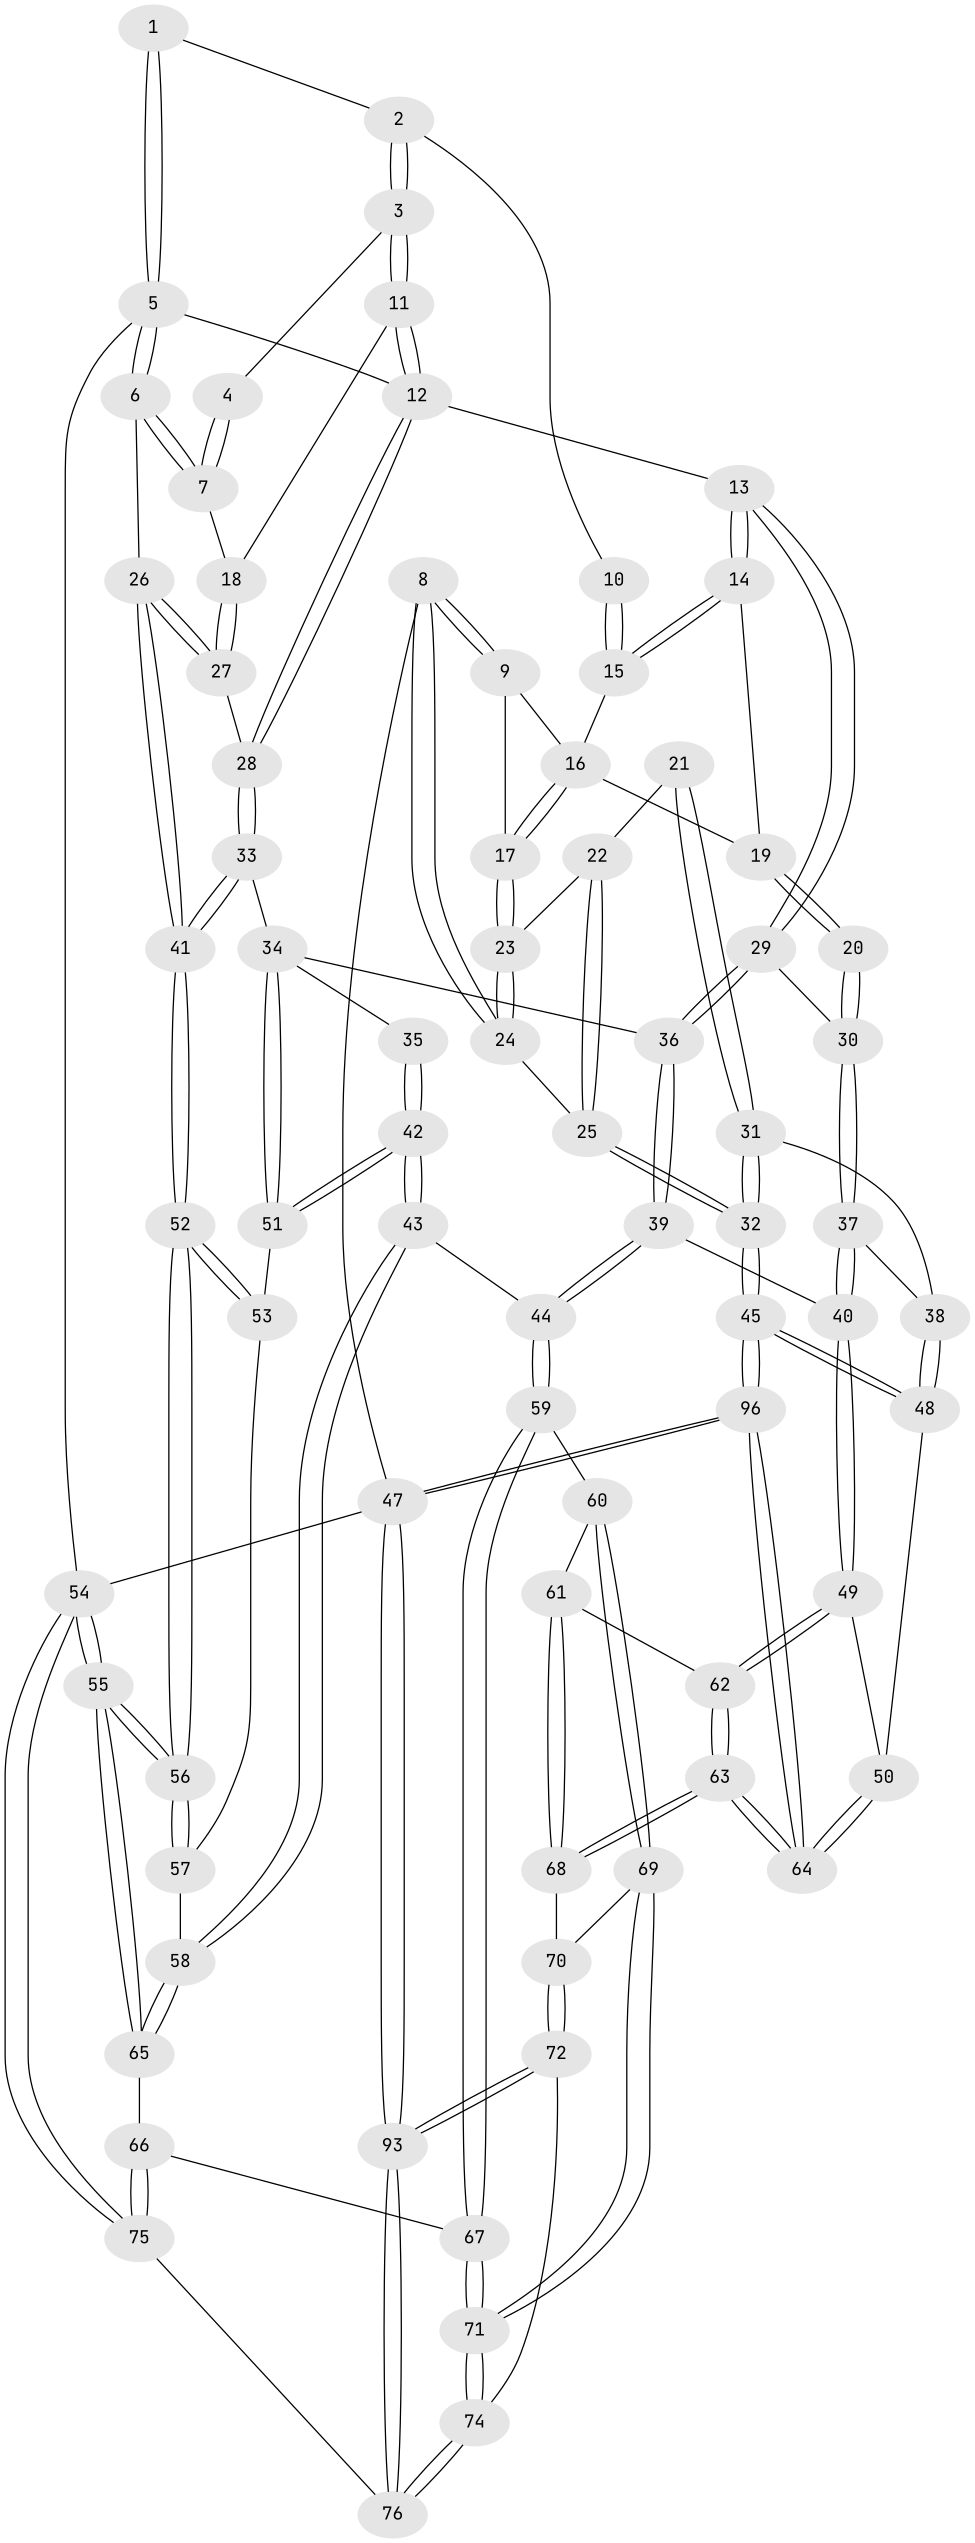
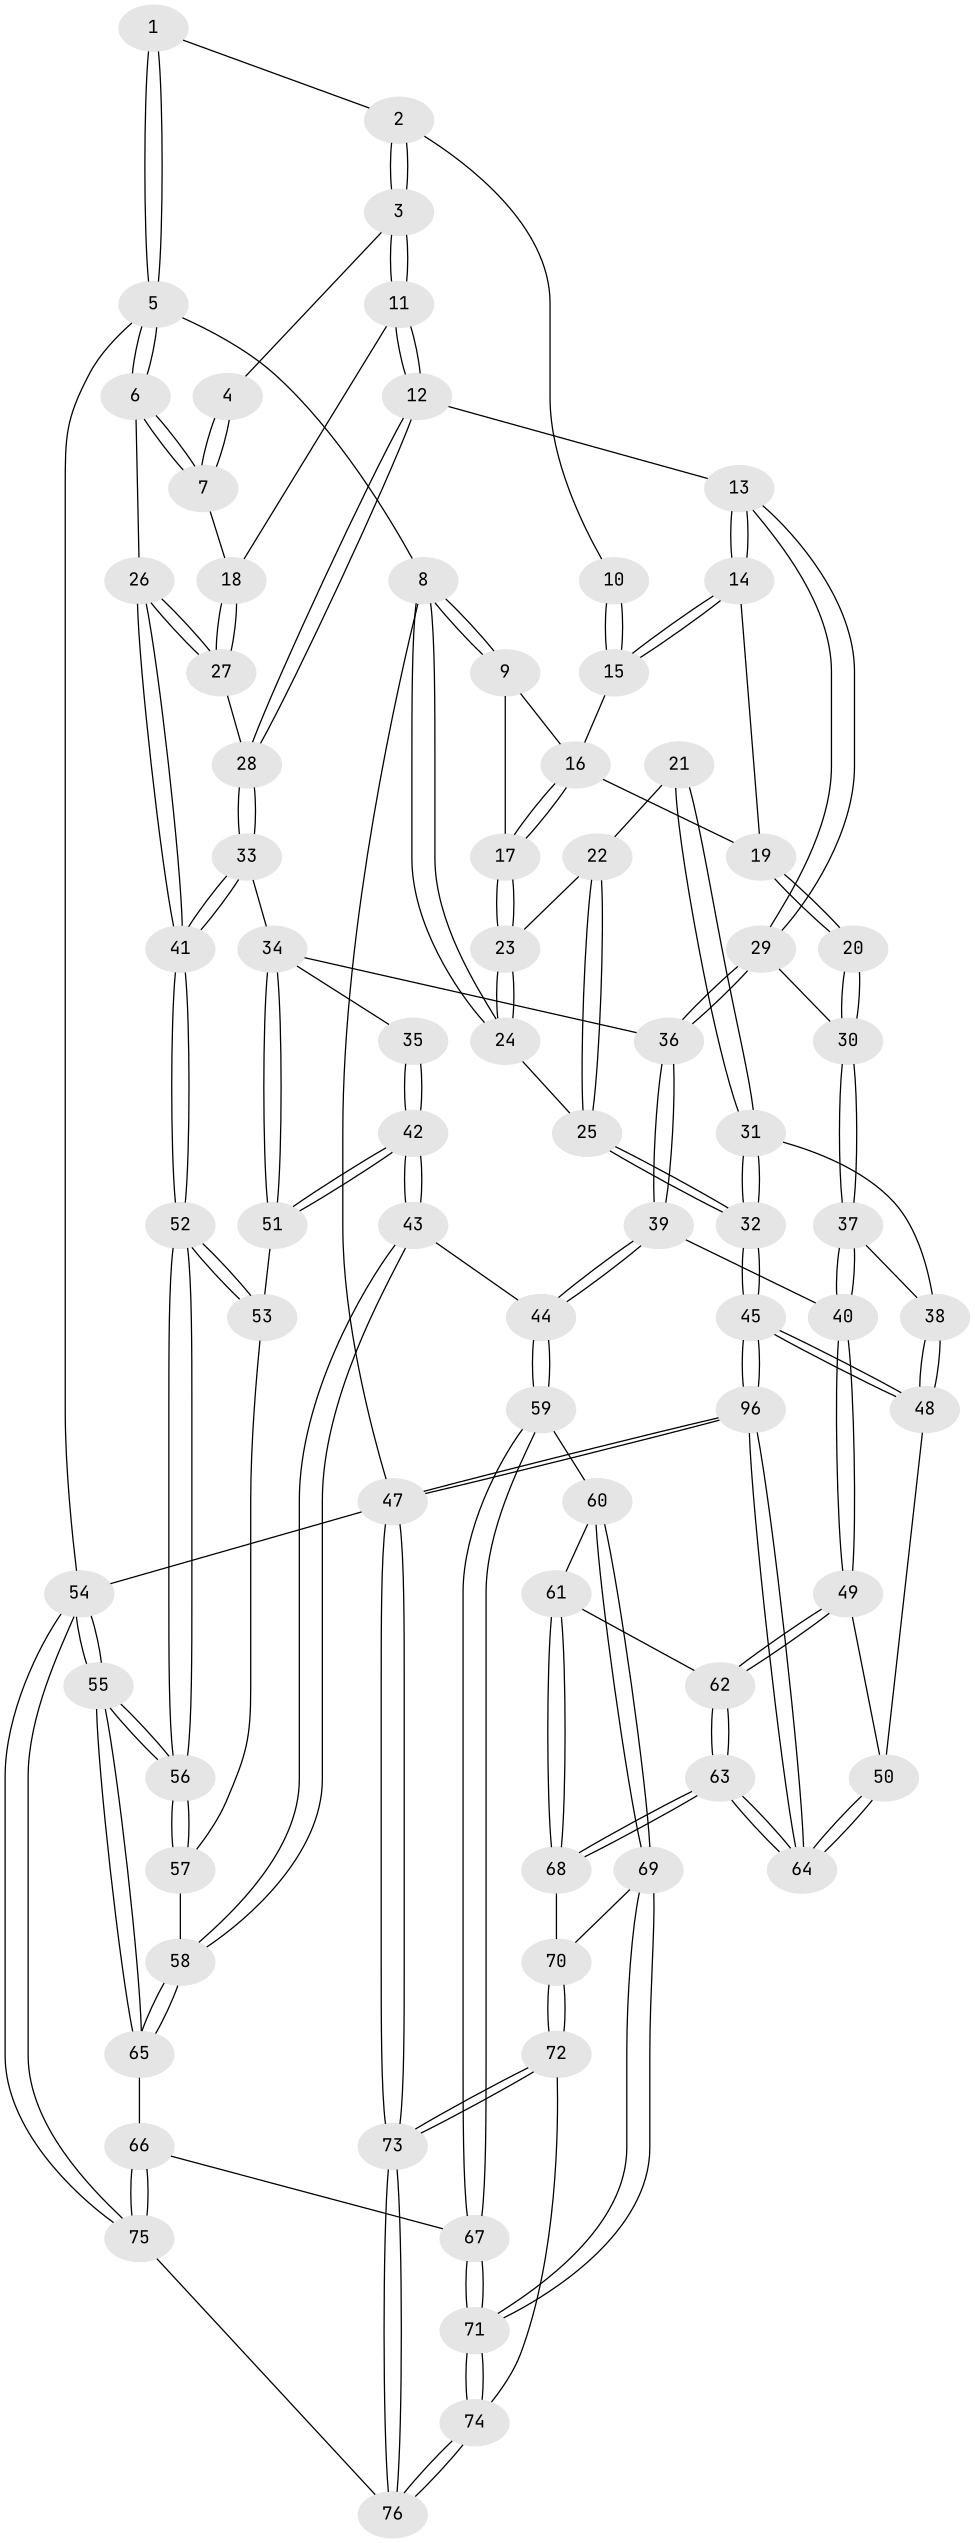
edge "5" -- "12": now "5" -- "8"
node "93": label "93" -> "73"
